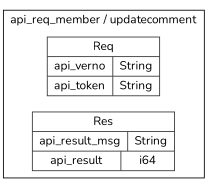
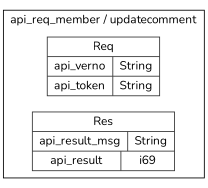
node "Res": text "i64" -> "i69"
